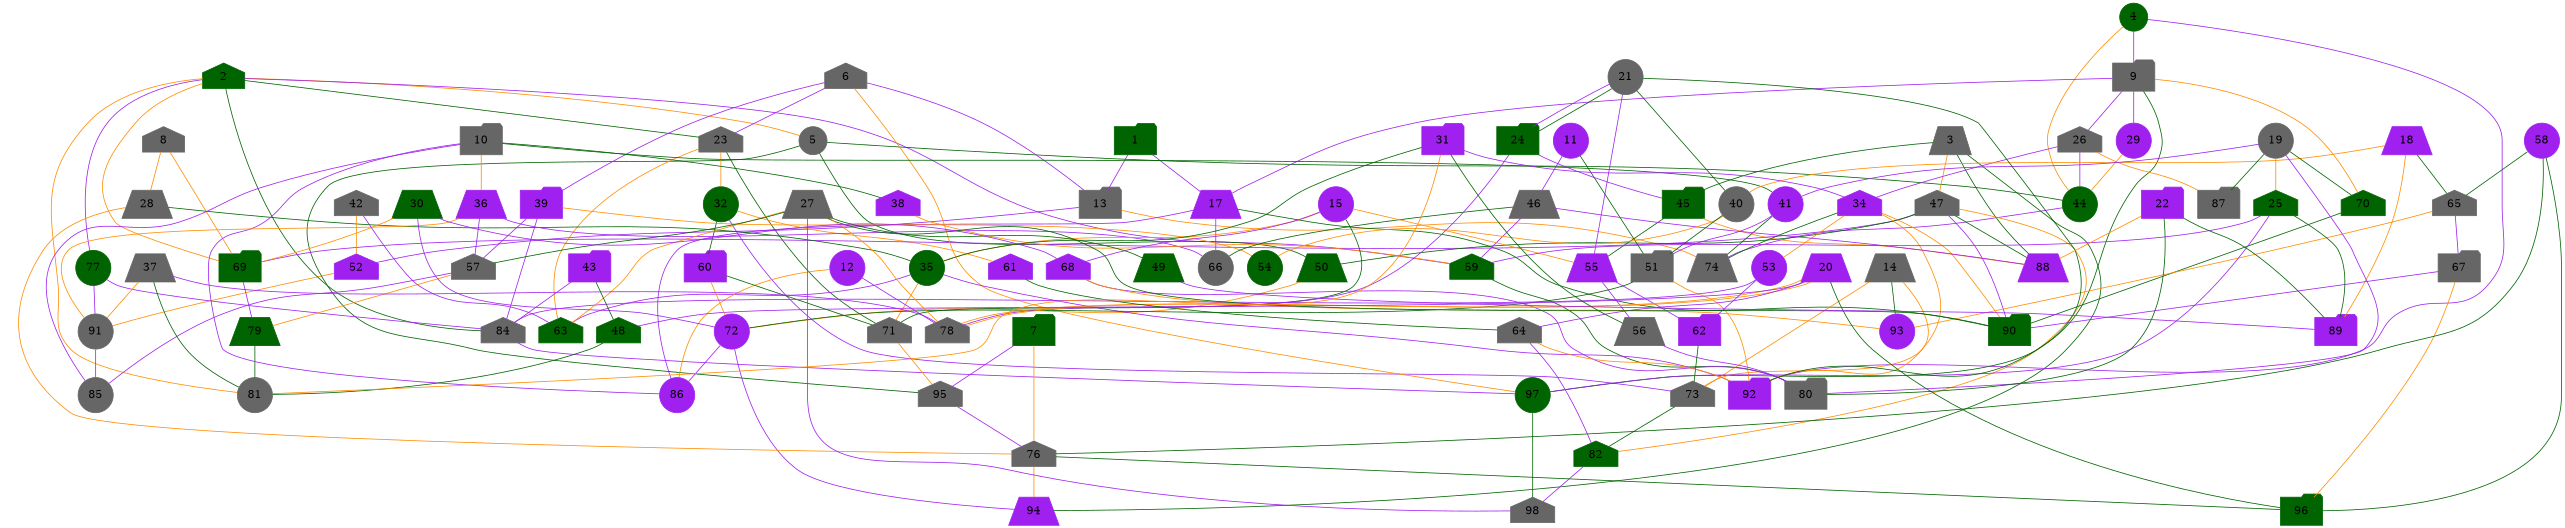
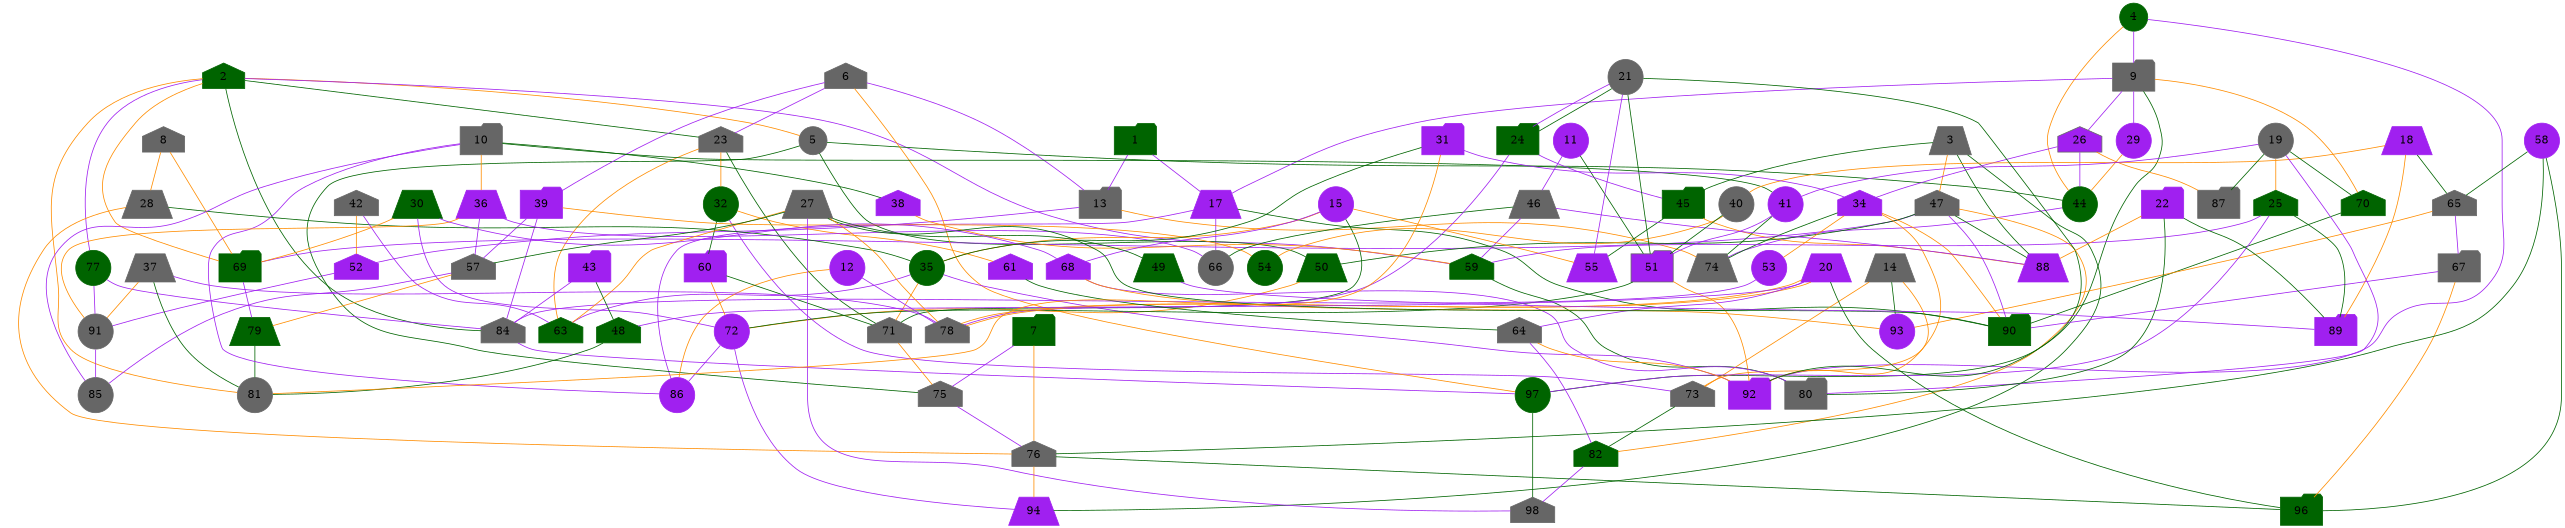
edge "21" -- "40": now "21" -- "51"
node "26": fillcolor gray40 -> purple
node "51": fillcolor gray40 -> purple
edge "52" -- "91": color darkorange -> purple
node "56": removed
node "62": removed
node "95": label "95" -> "75"
